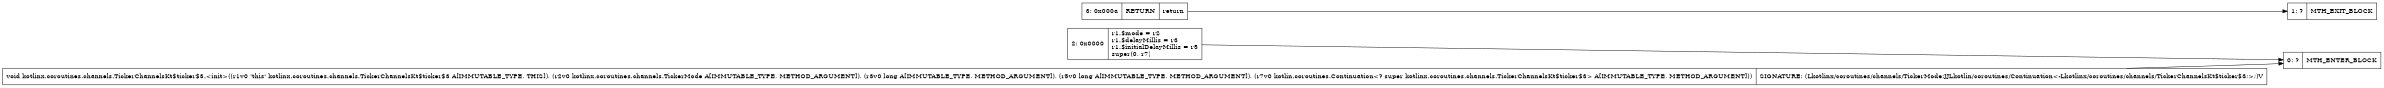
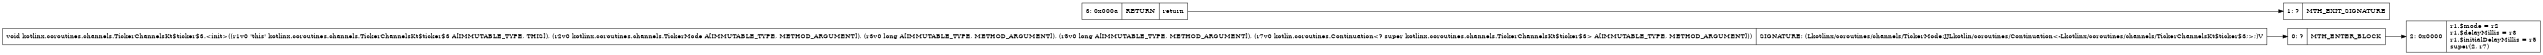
node "1: ?": text "MTH_EXIT_BLOCK" -> "MTH_EXIT_SIGNATURE"
edge "2: 0x0000" -> "0: ?": reversed
node "2: 0x0000": text "super(0, r7)" -> "super(2, r7)"
